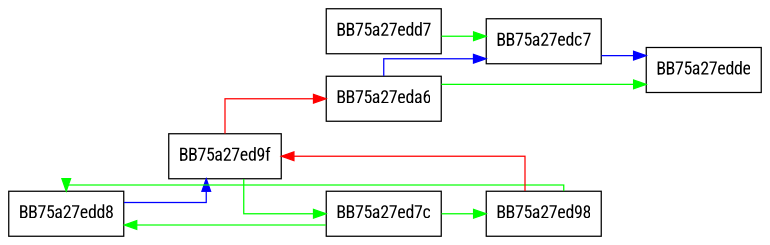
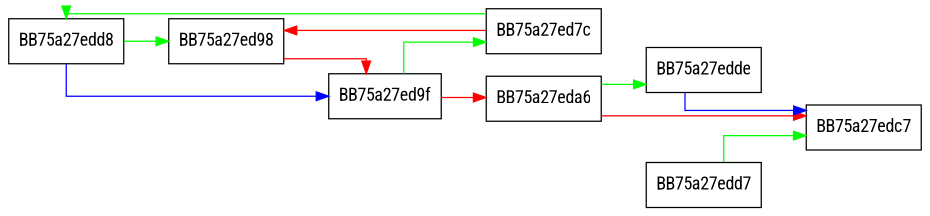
edge "BB75a27edc7" -> "BB75a27edde": reversed
edge "BB75a27eda6" -> "BB75a27edc7": color blue -> red
edge "BB75a27ed98" -> "BB75a27edd8": reversed
edge "BB75a27ed7c" -> "BB75a27ed98": color green -> red
